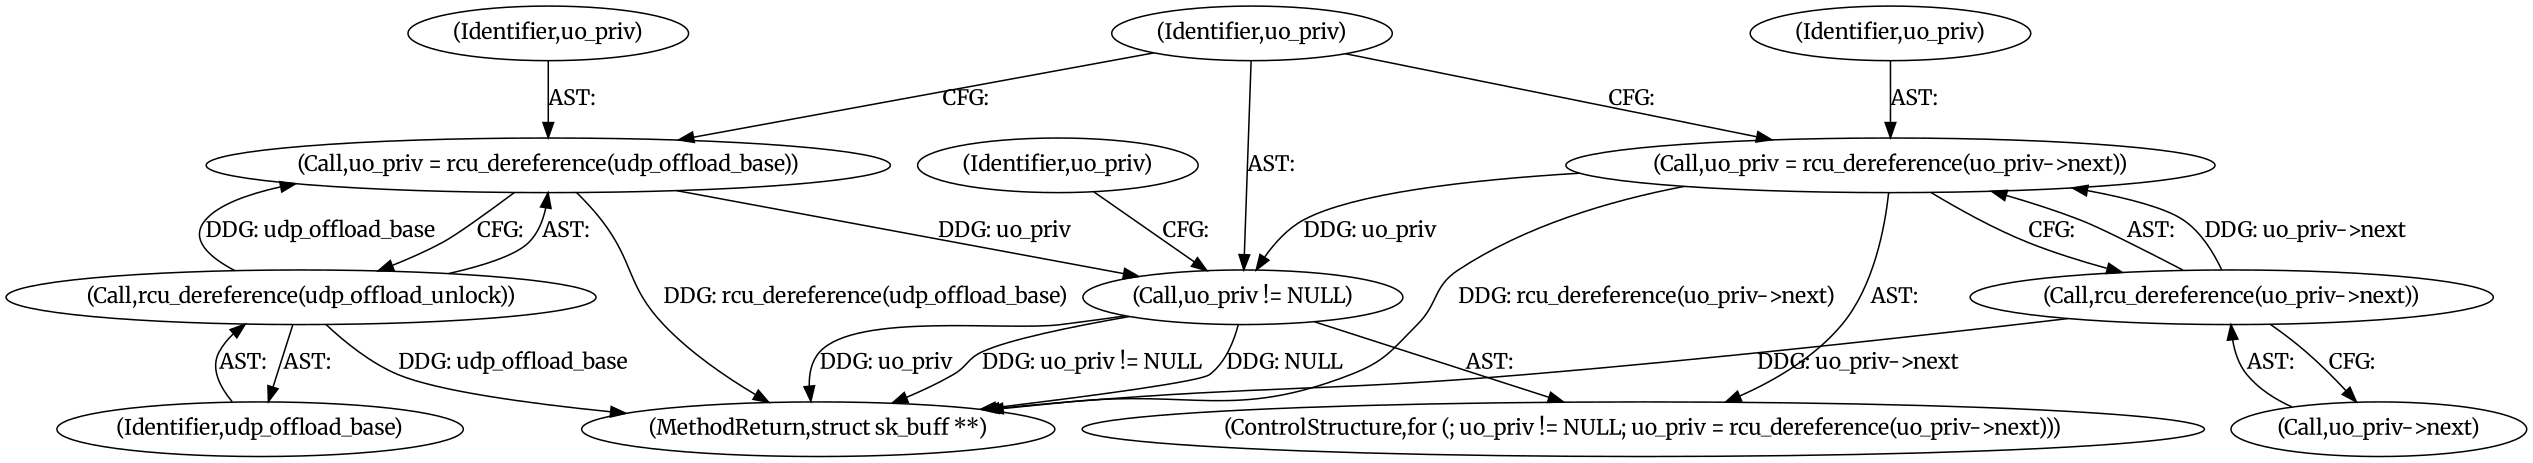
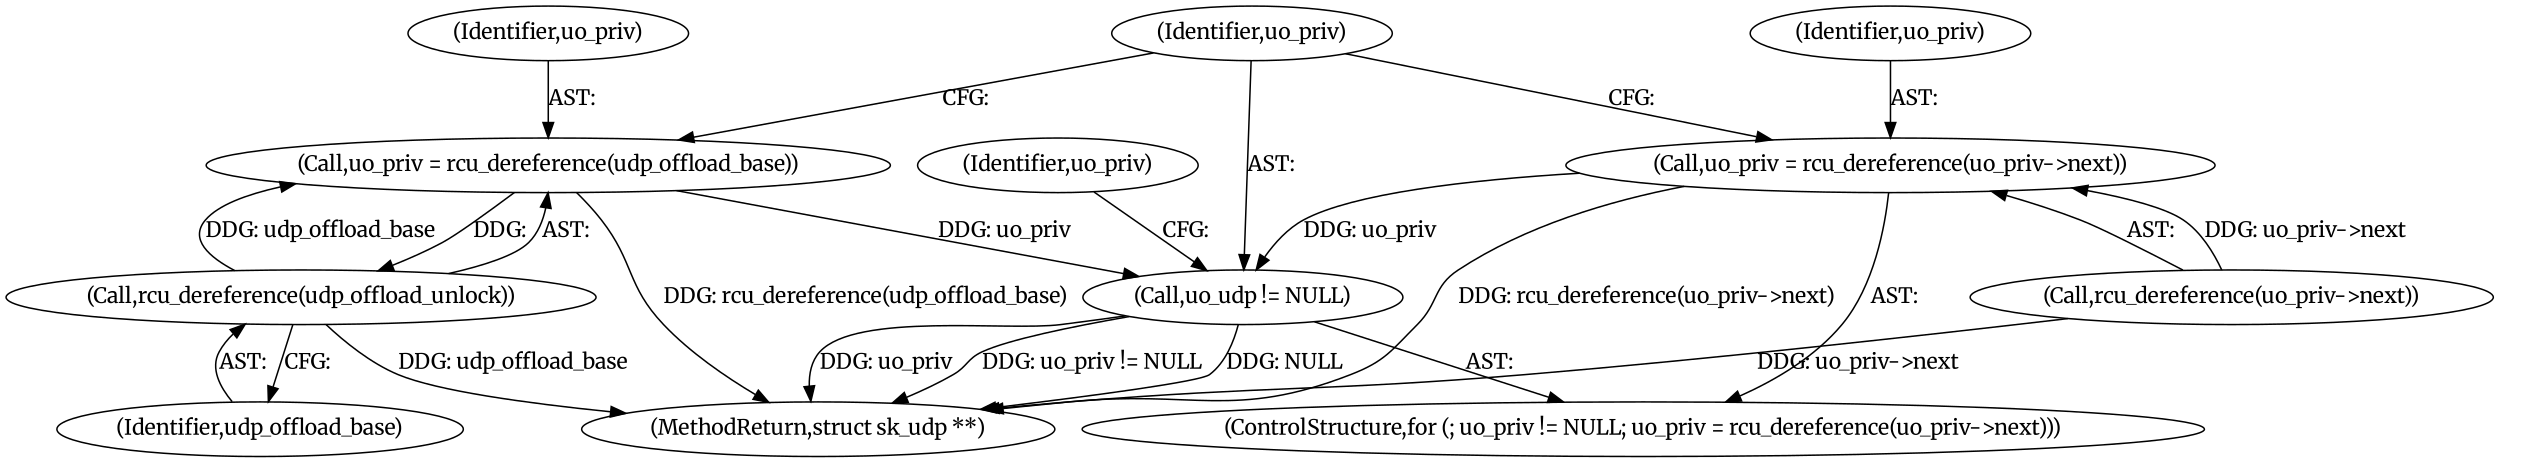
edge "(Call,uo_priv = rcu_dereference(udp_offload_base))" -> "(Call,rcu_dereference(udp_offload_unlock))": label "CFG: " -> "DDG: "
edge "(Call,uo_priv = rcu_dereference(uo_priv->next))" -> "(Call,rcu_dereference(uo_priv->next))": removed, label "CFG:"
node "(Call,uo_priv != NULL)": label "(Call,uo_priv != NULL)" -> "(Call,uo_udp != NULL)"
edge "(Call,rcu_dereference(udp_offload_unlock))" -> "(Identifier,udp_offload_base)": label "AST: " -> "CFG: "
node "(MethodReturn,struct sk_buff **)": label "(MethodReturn,struct sk_buff **)" -> "(MethodReturn,struct sk_udp **)"
node "(Call,uo_priv->next)": removed
